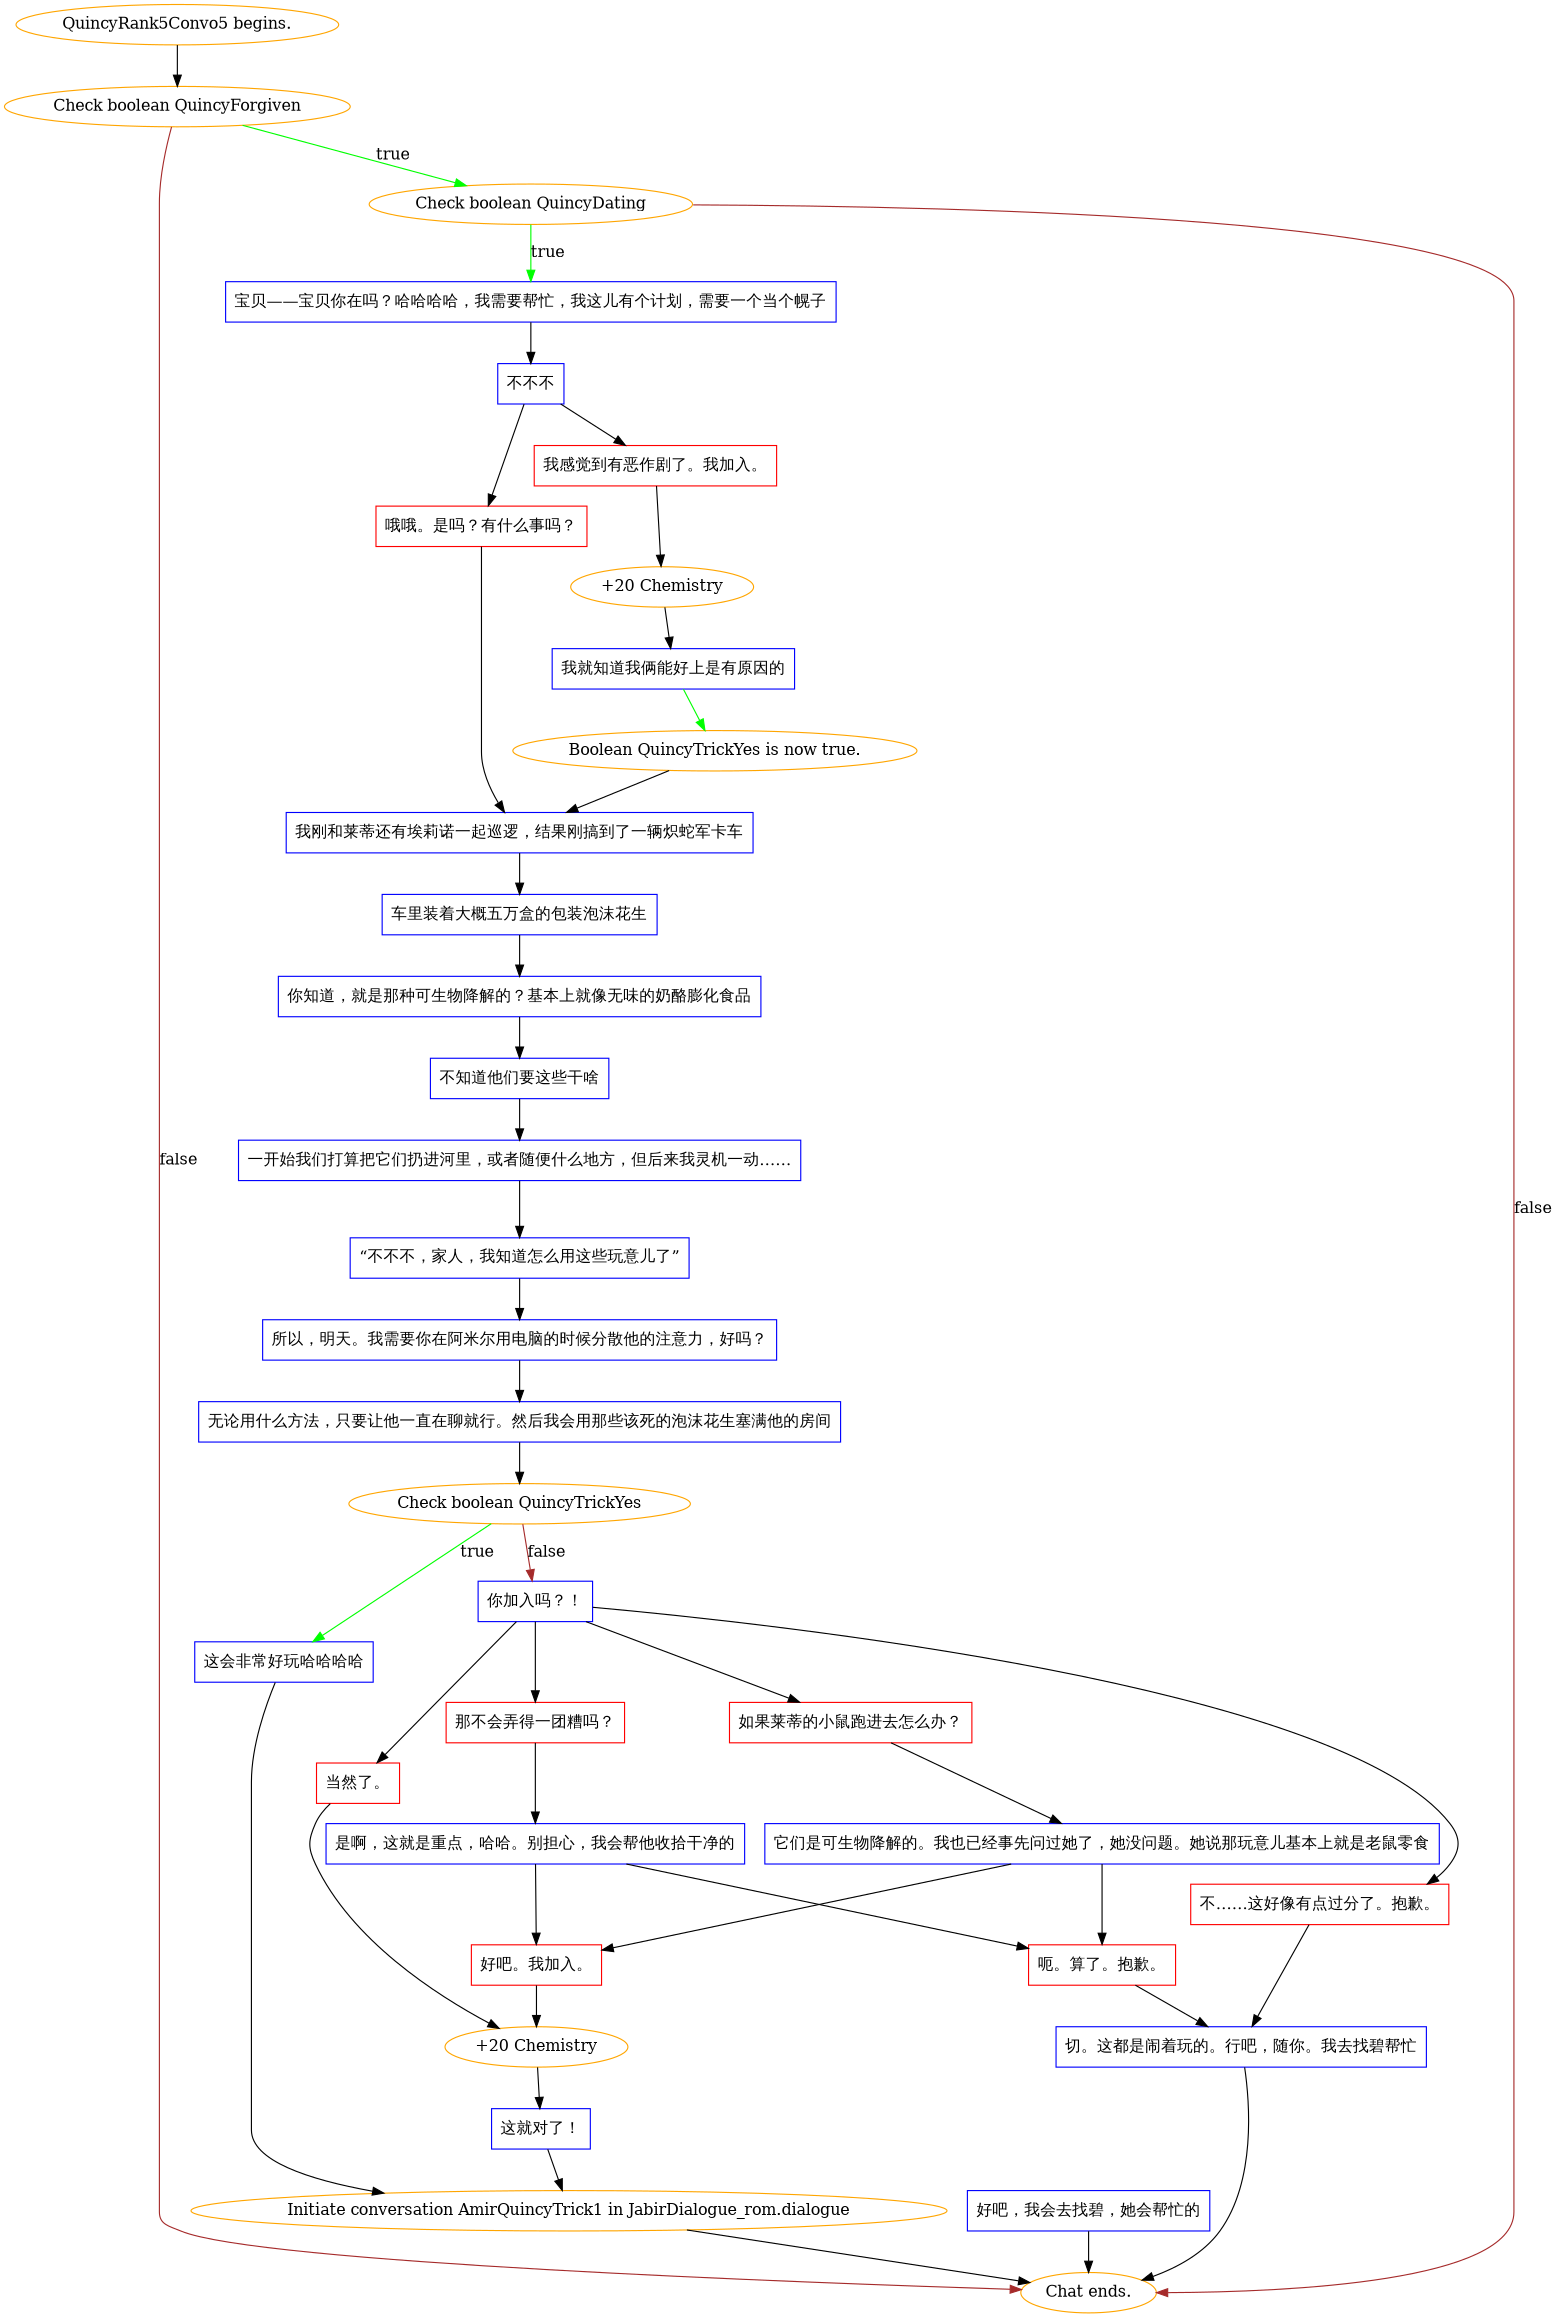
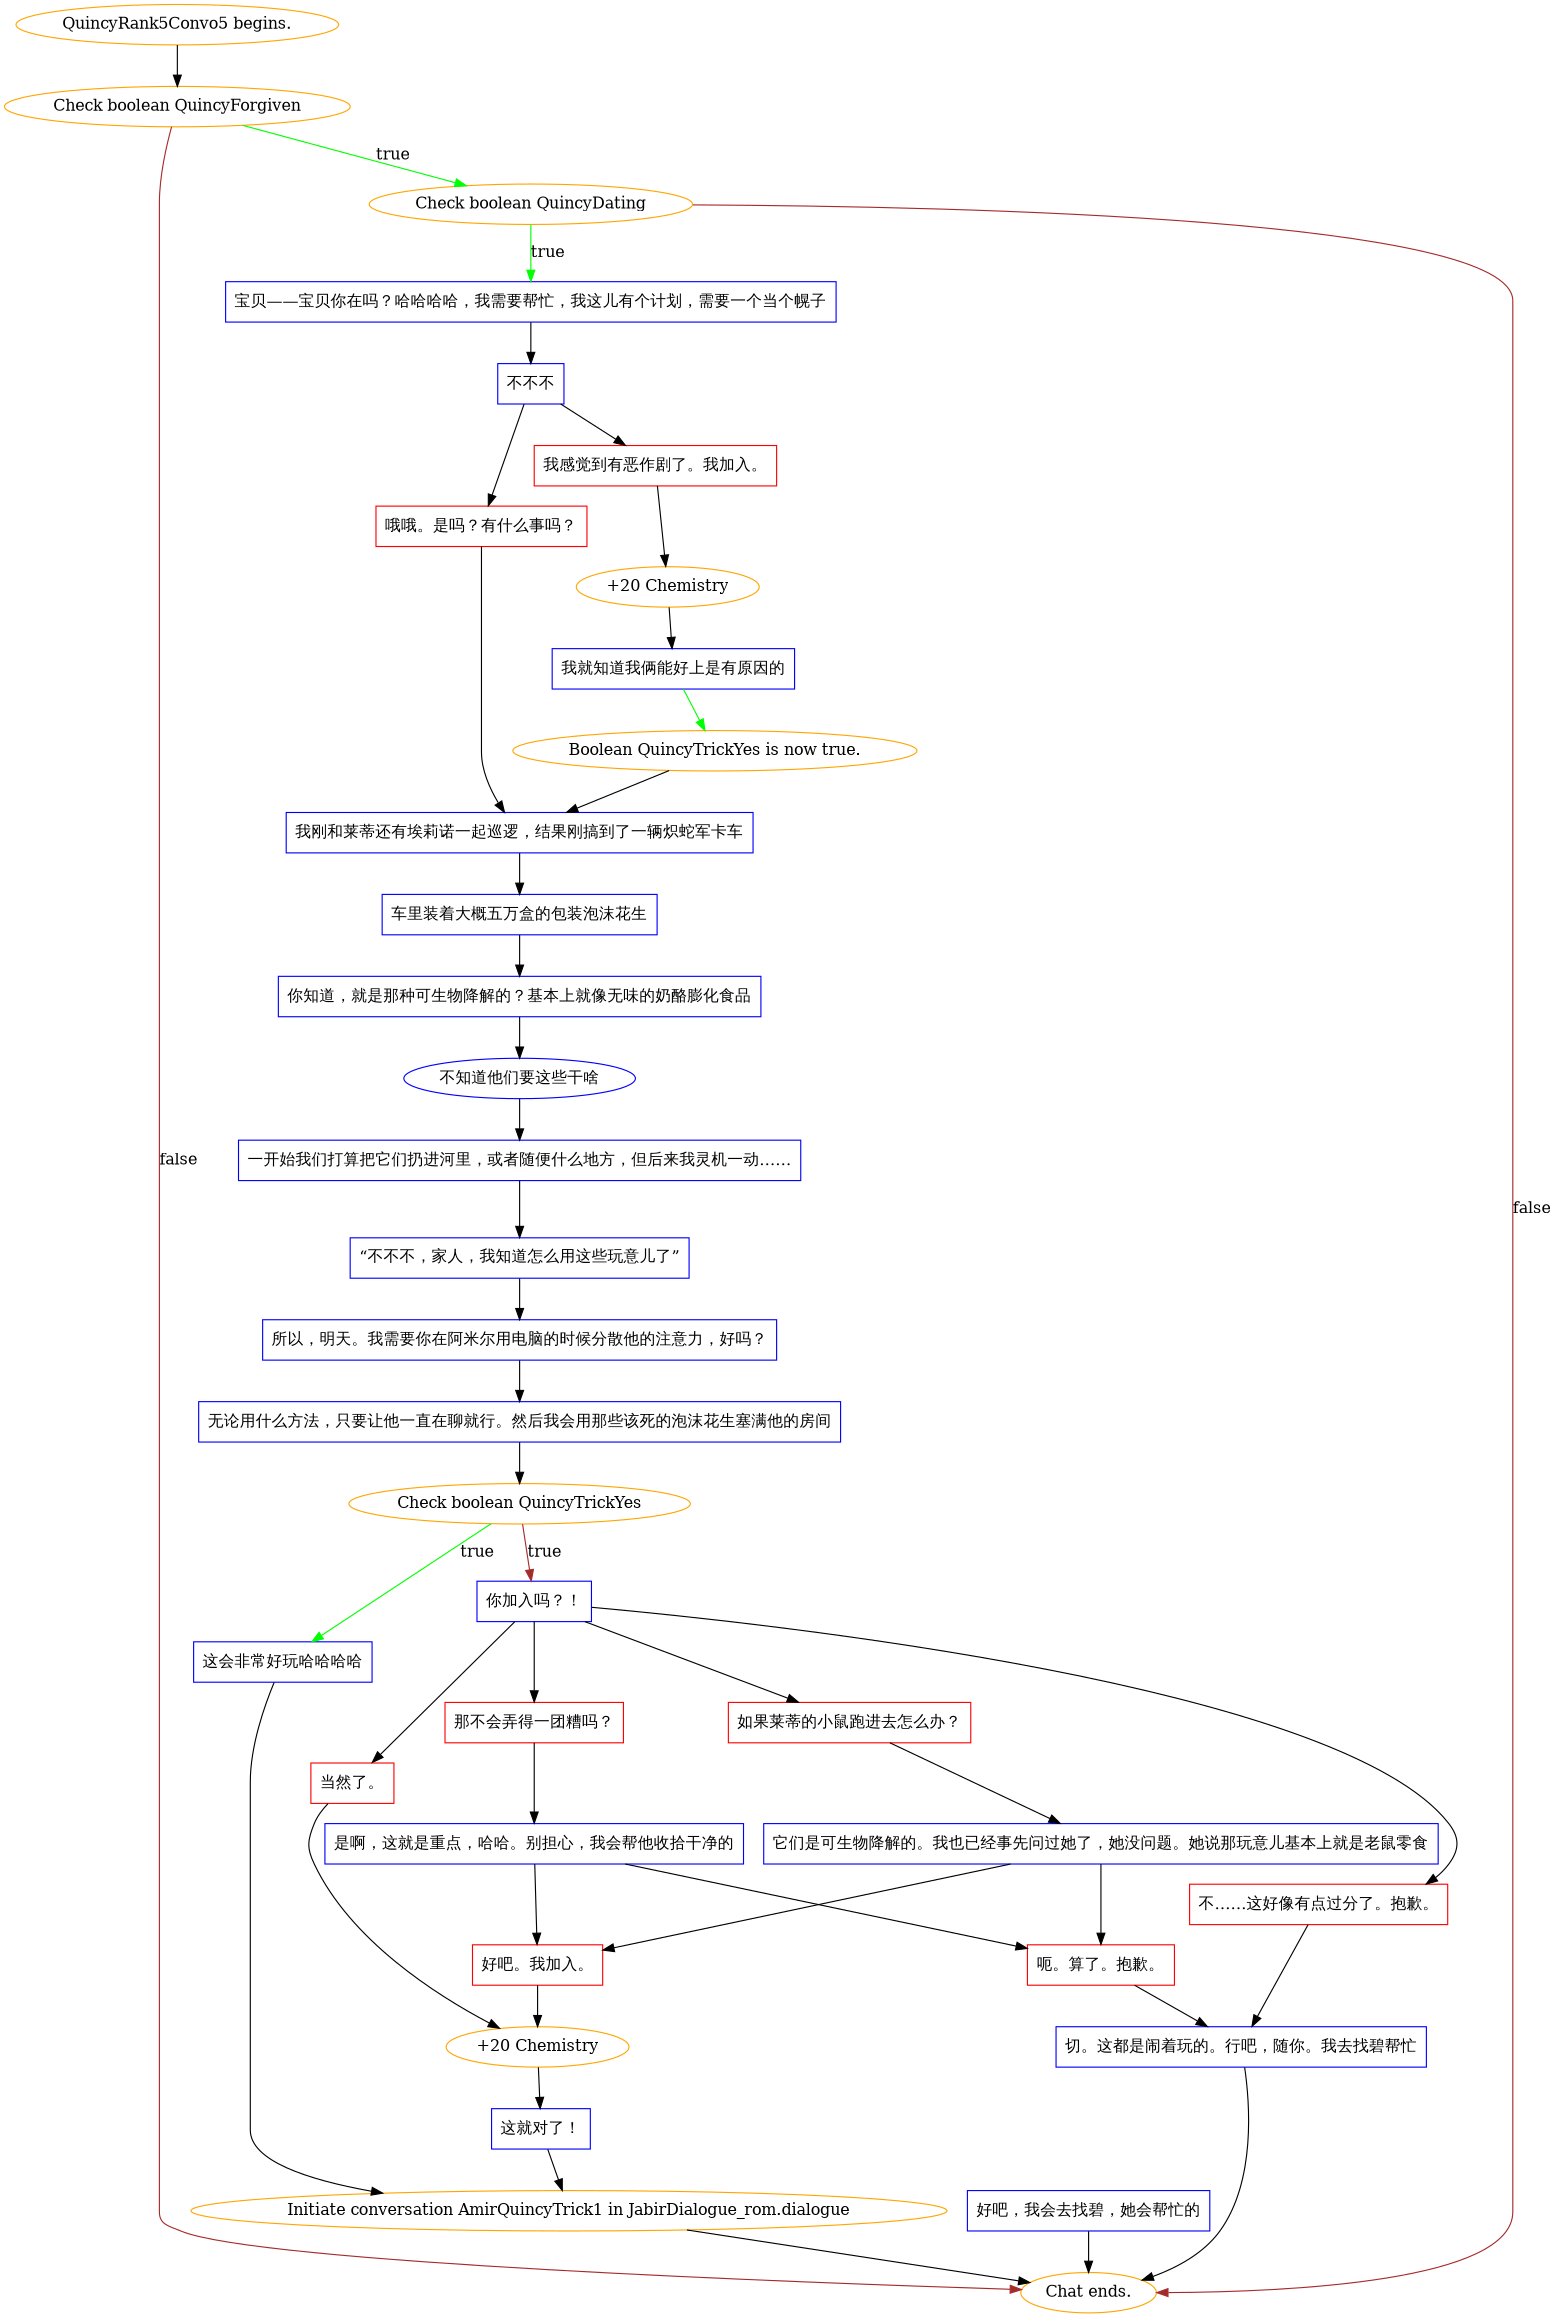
node "不知道他们要这些干啥": shape box -> ellipse
edge "Check boolean QuincyTrickYes" -> "你加入吗？！": label "false" -> "true"
